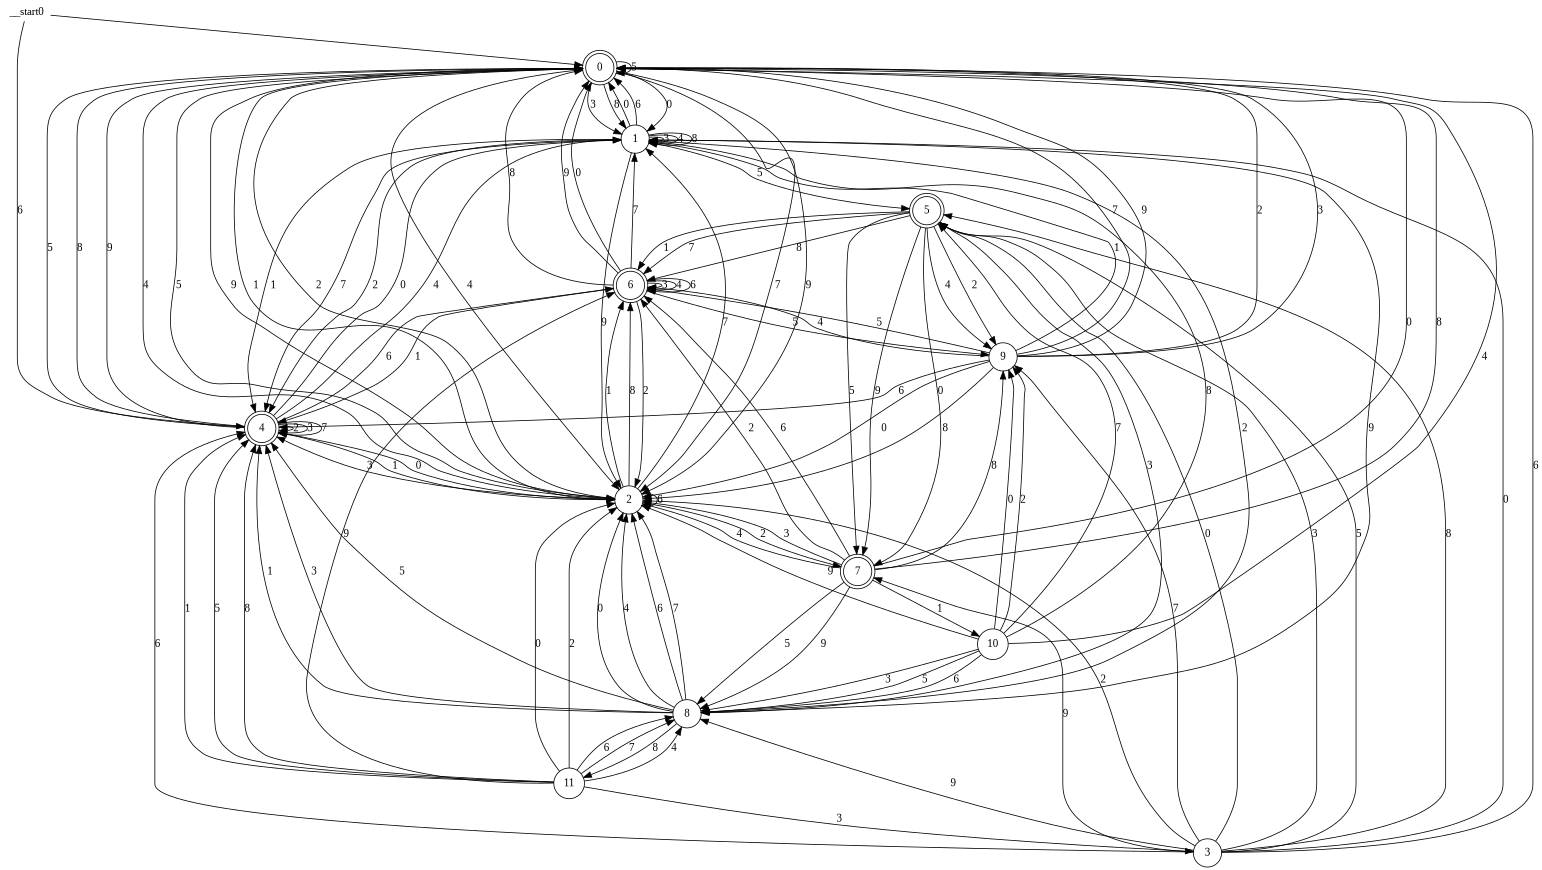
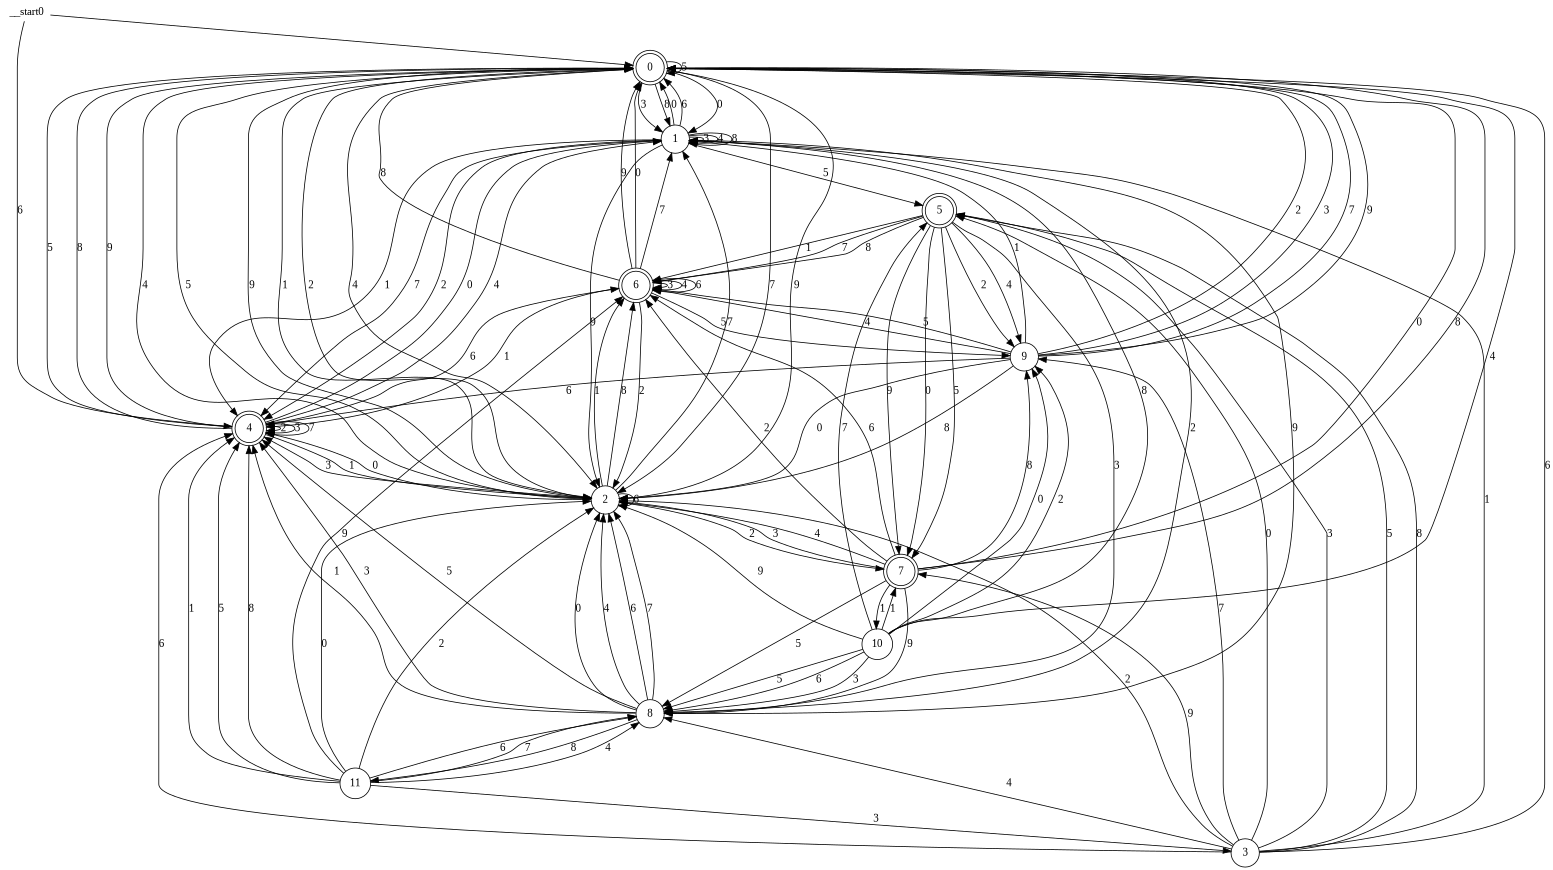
edge "3" -> "1": label "0" -> "1"
edge "10" -> "7": added, label "1"
edge "3" -> "8": label "9" -> "4"
